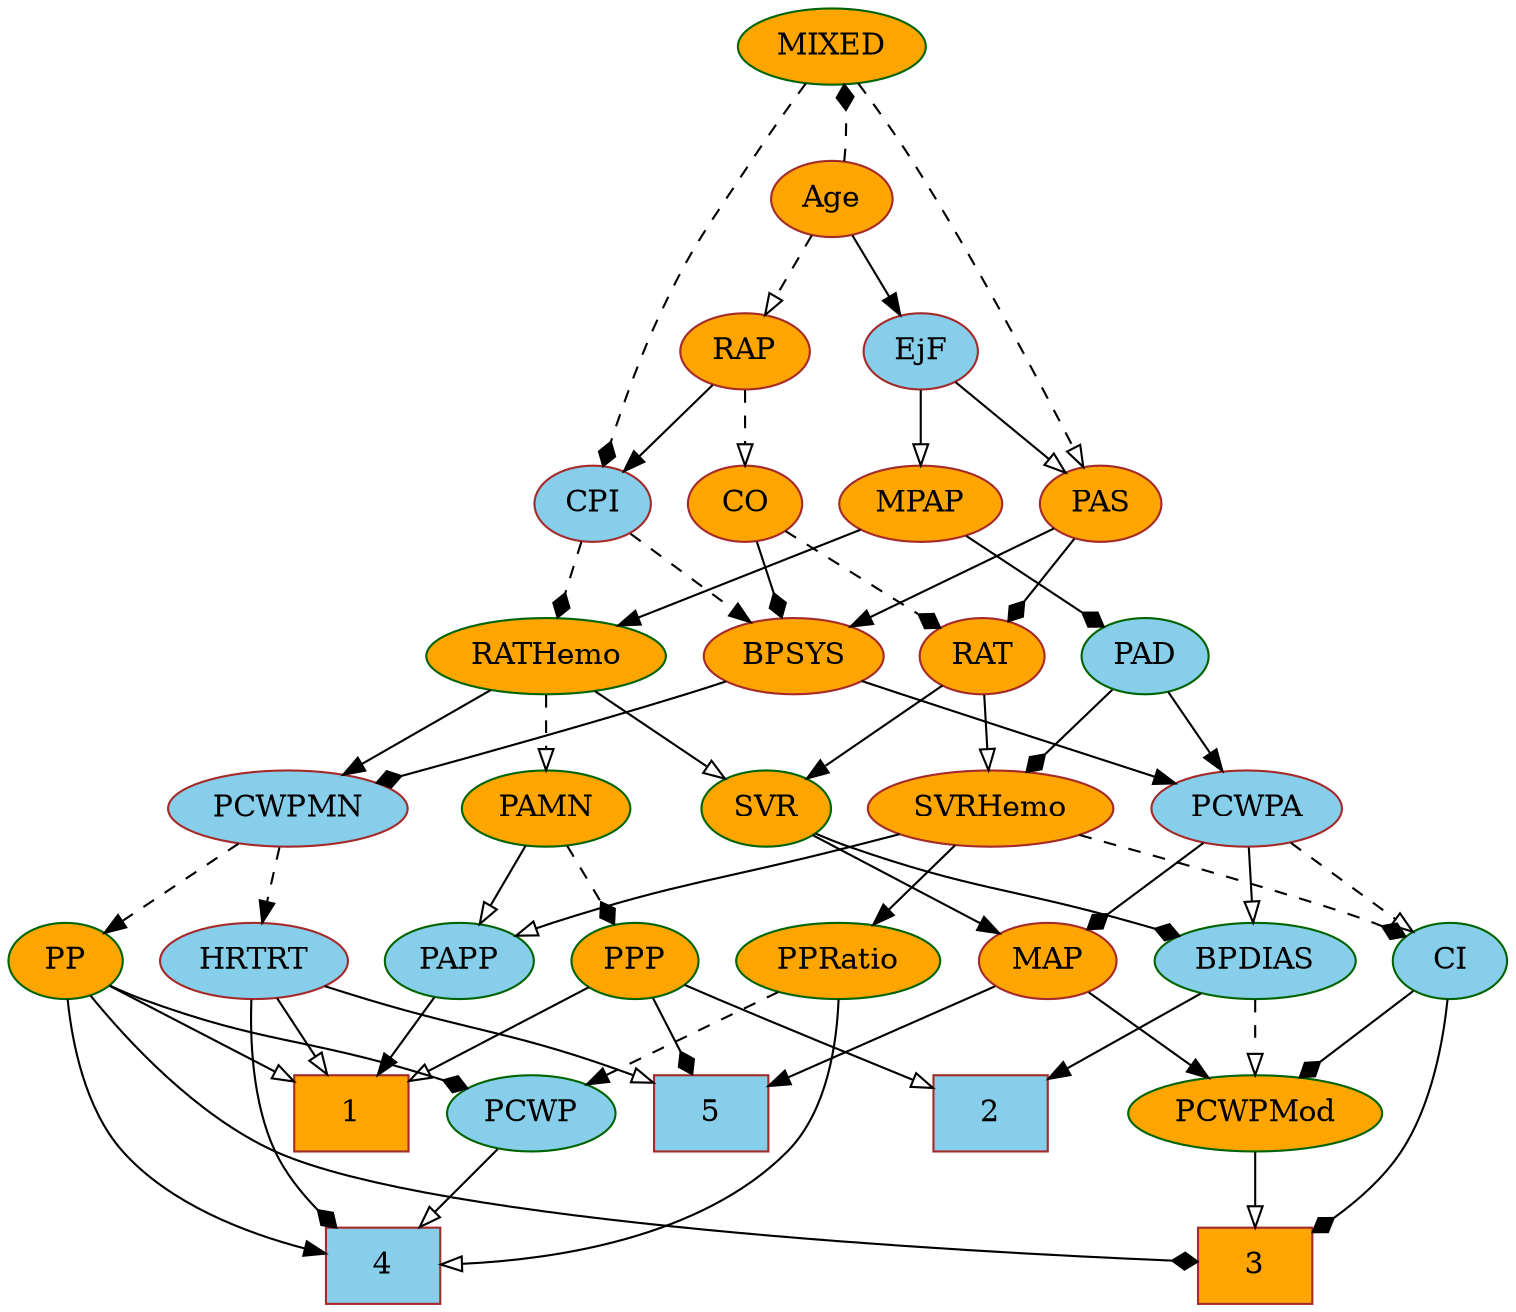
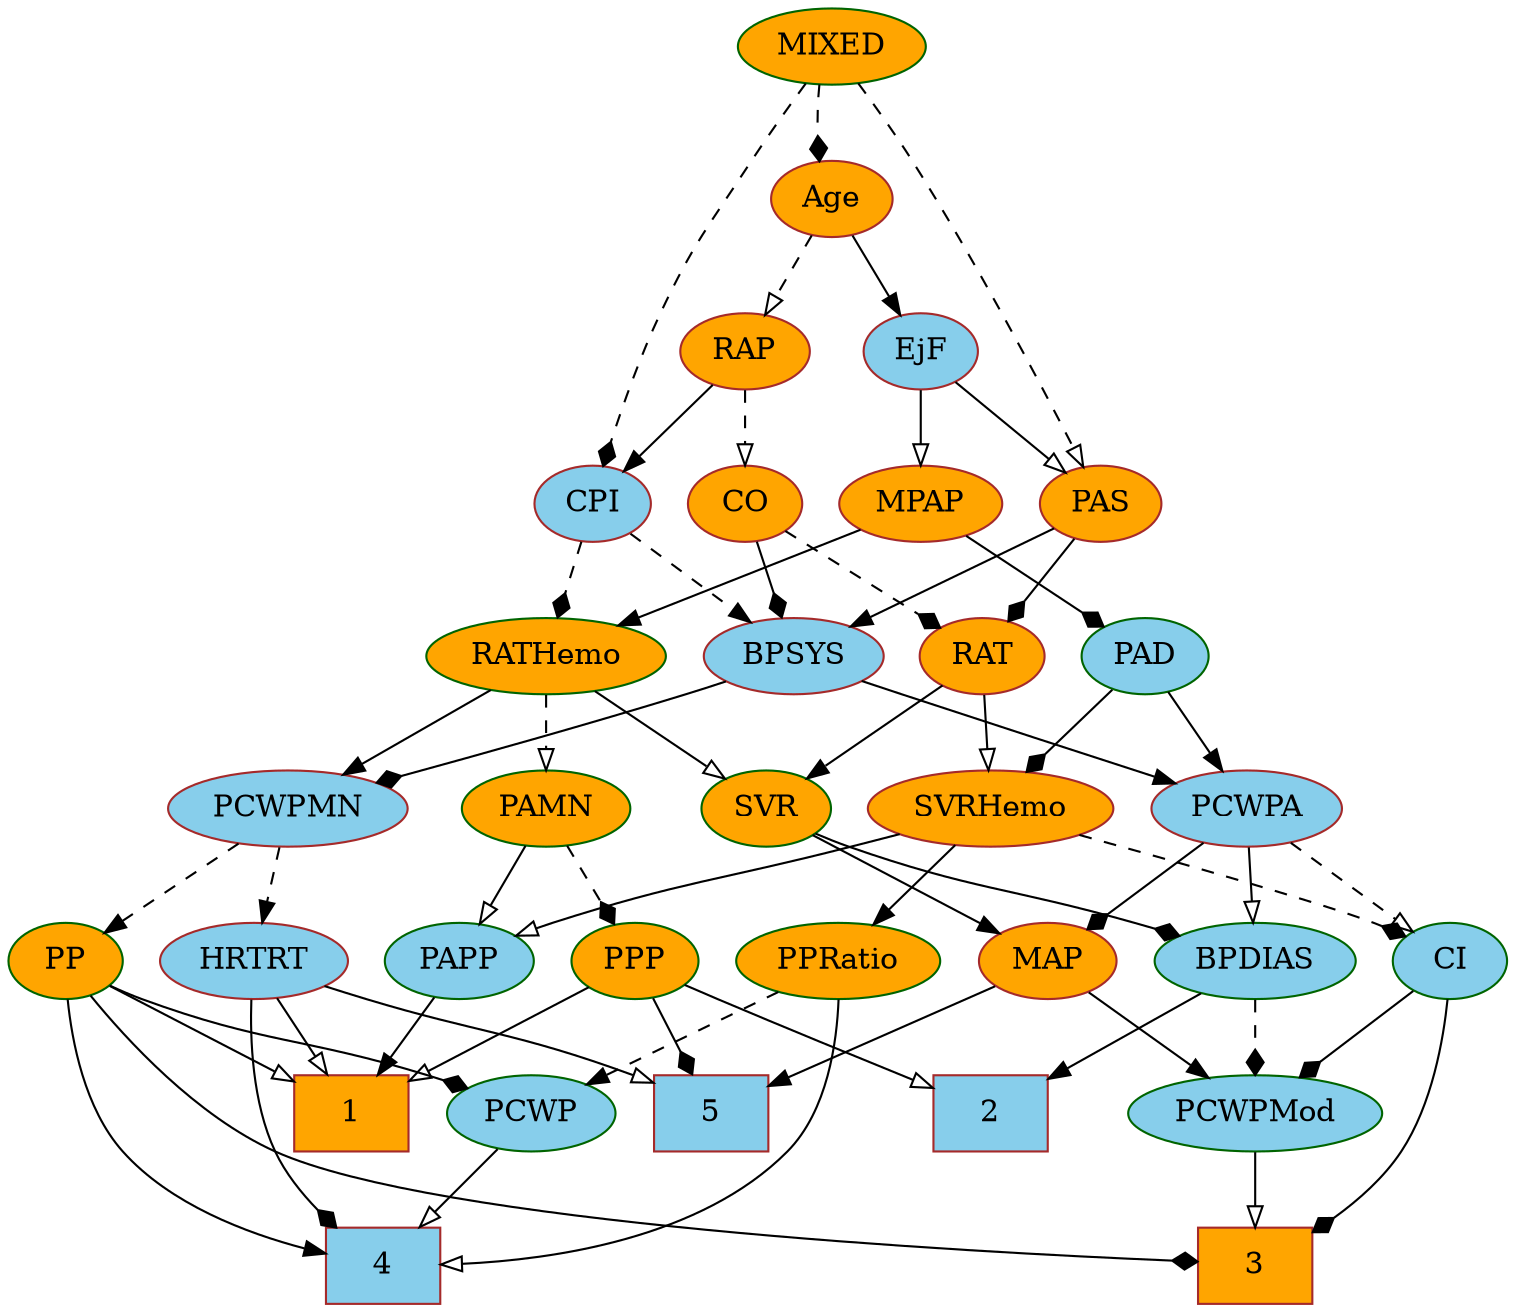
edge "Age" -> "MIXED": reversed
node "BPSYS": fillcolor orange -> skyblue
edge "BPDIAS" -> "PCWPMod": arrowhead onormal -> diamond
node "PCWPMod": fillcolor orange -> skyblue
